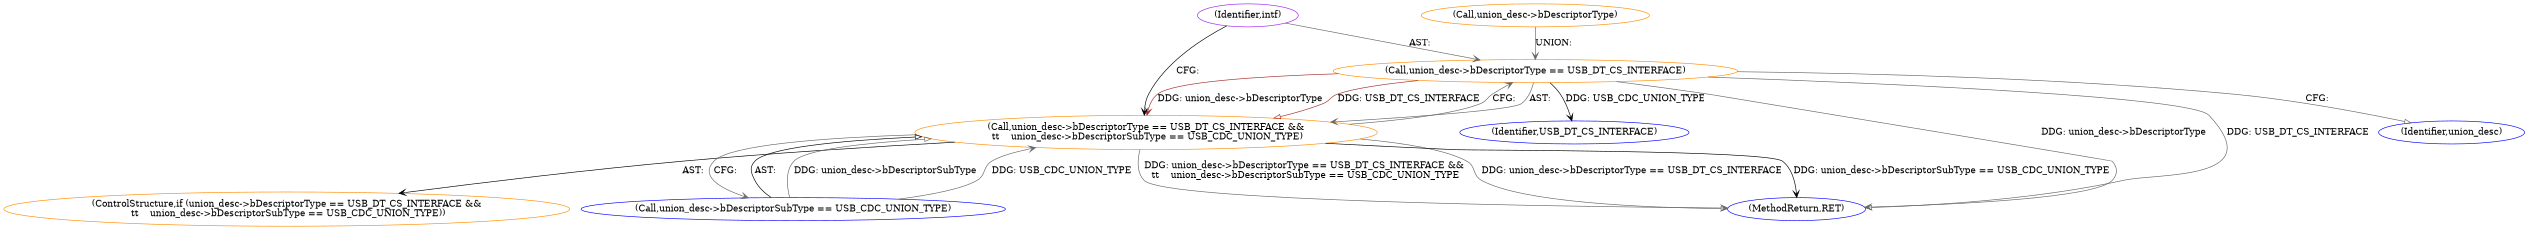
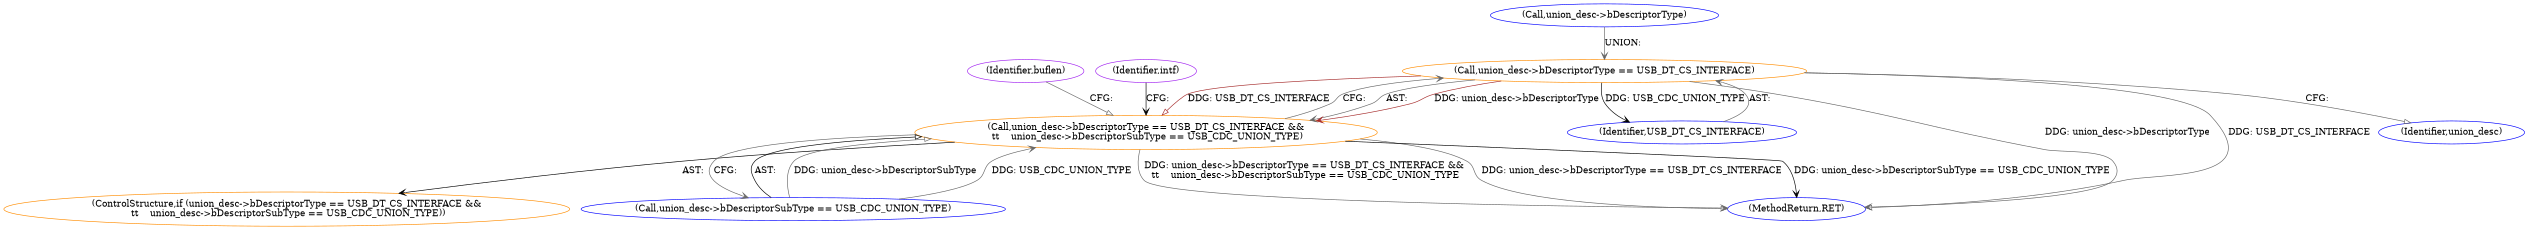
node "(Call,union_desc->bDescriptorType)": color darkorange -> blue
edge "(Identifier,intf)" -> "(Call,union_desc->bDescriptorType == USB_DT_CS_INTERFACE)": now "(Identifier,USB_DT_CS_INTERFACE)" -> "(Call,union_desc->bDescriptorType == USB_DT_CS_INTERFACE)"
node "(Identifier,buflen)": added
